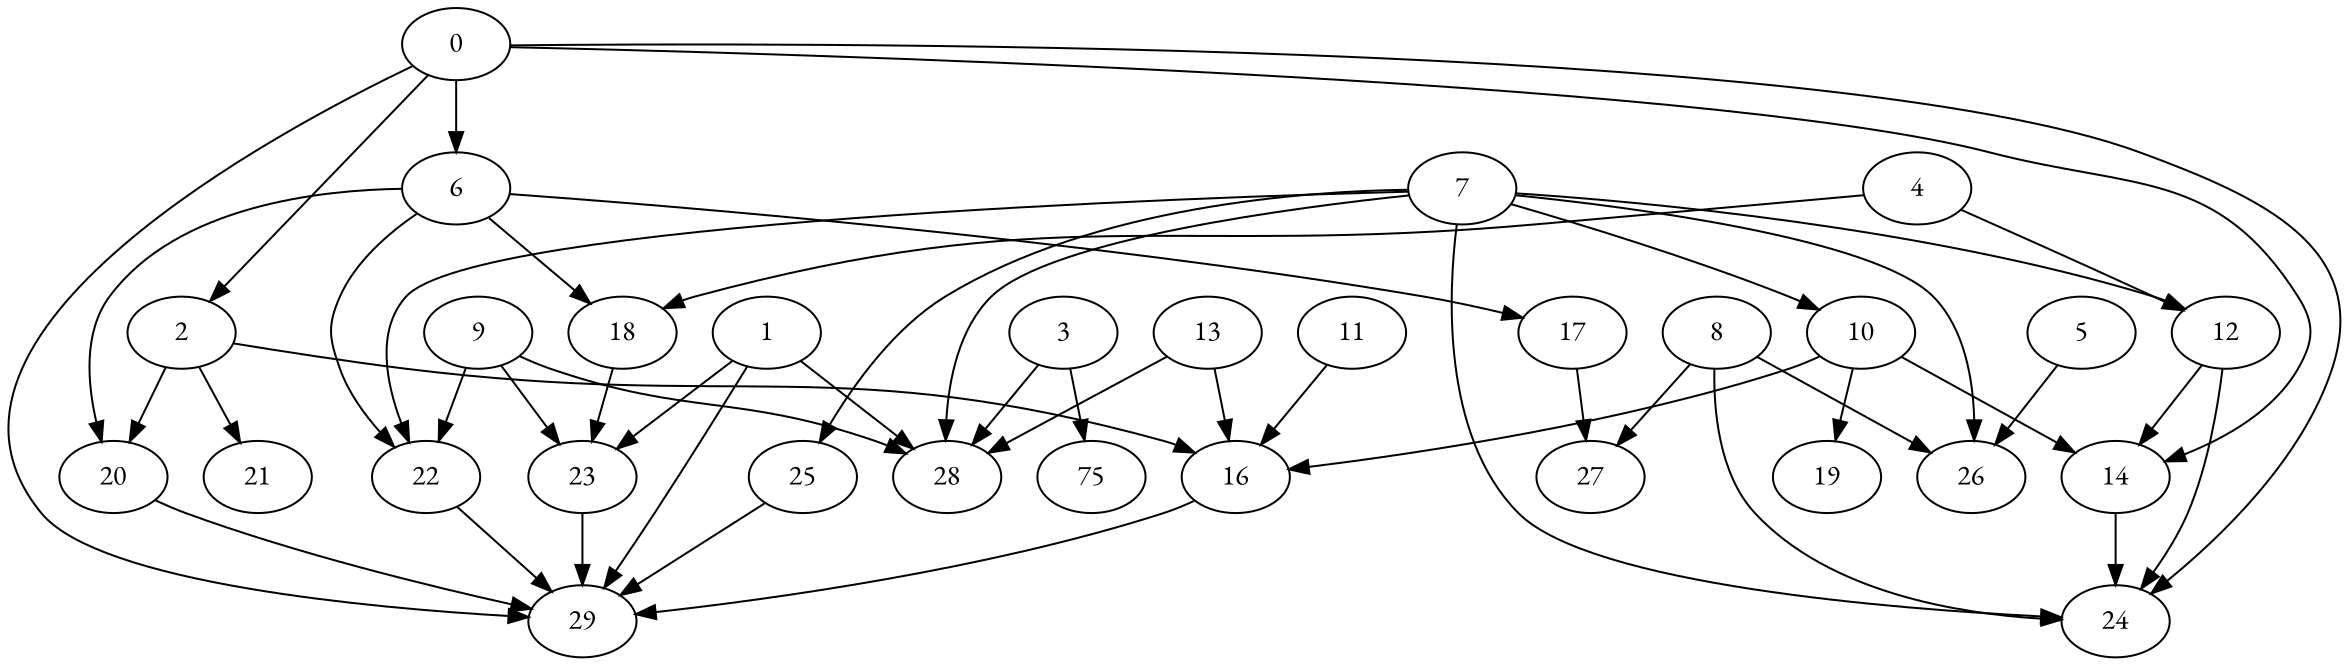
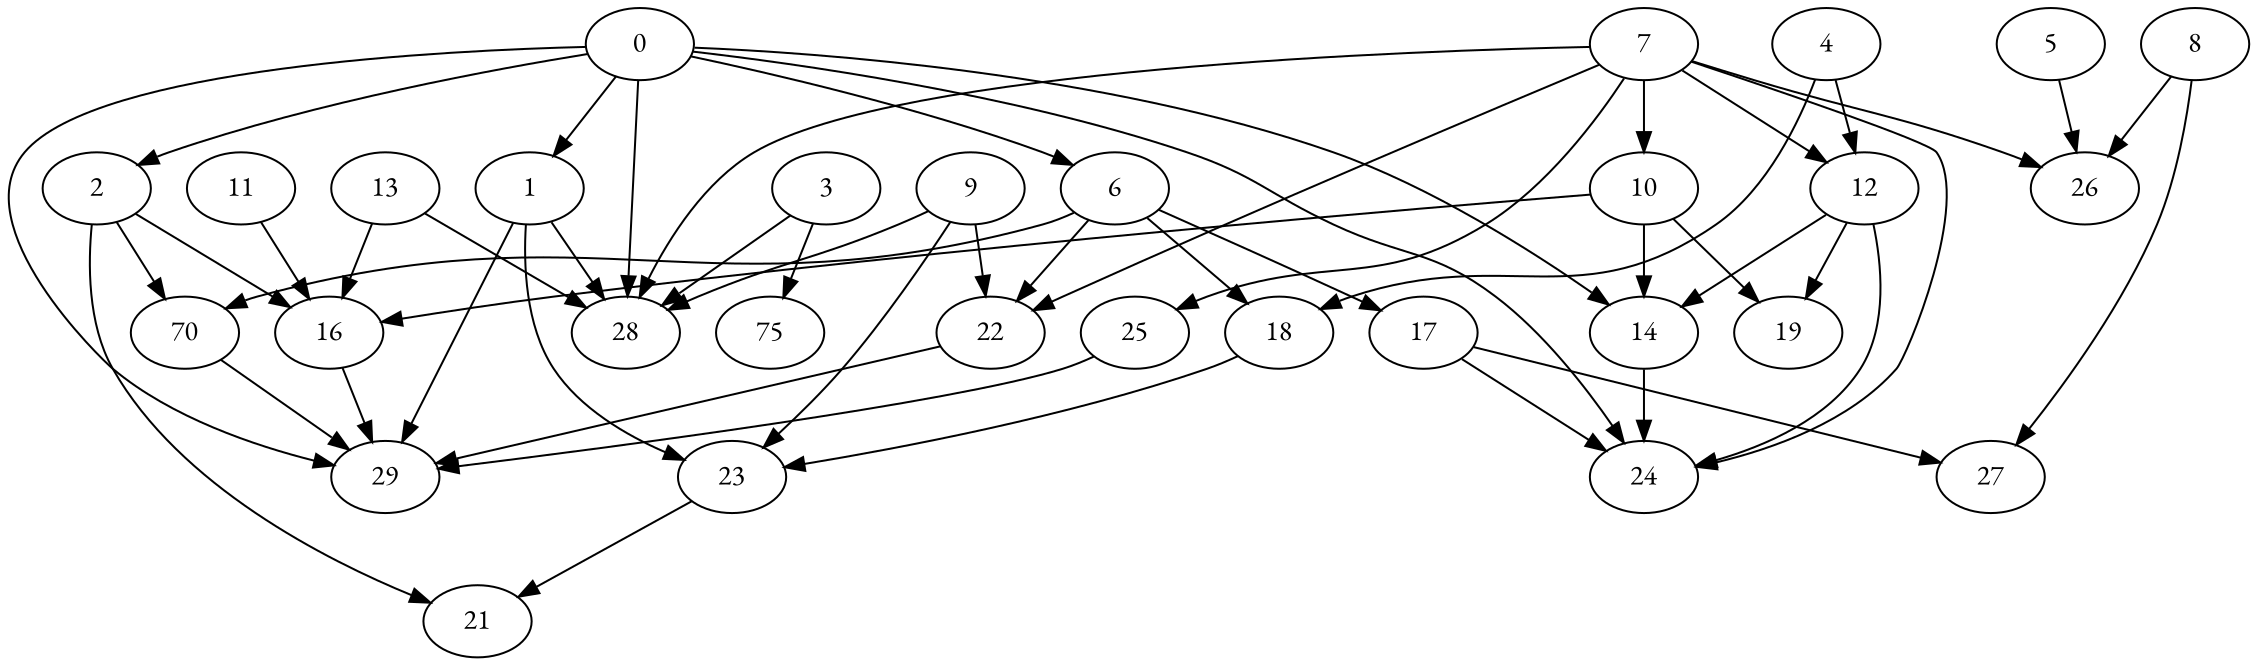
edge "0" -> "1": added
edge "0" -> "28": added
edge "12" -> "19": added
node "20": label "20" -> "70"
edge "23" -> "29": now "23" -> "21"
edge "8" -> "24": now "17" -> "24"
